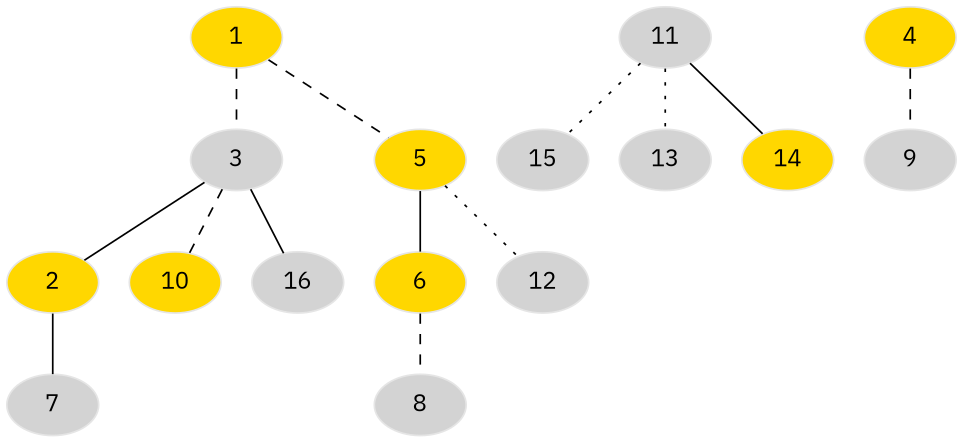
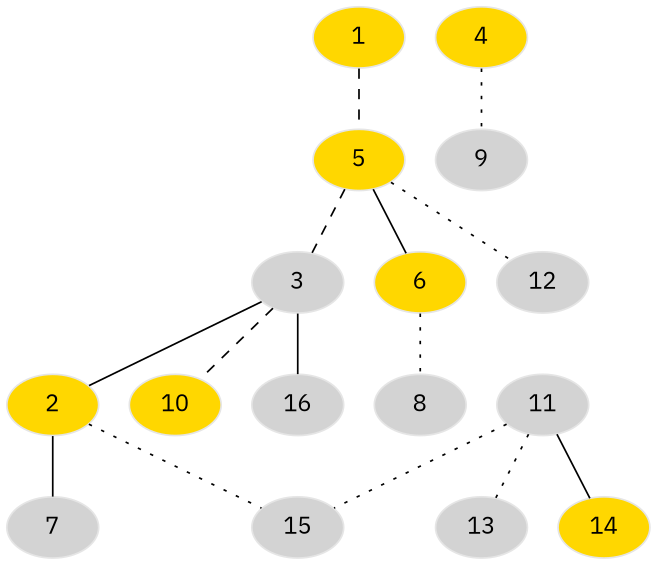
edge "1" -- "3": now "5" -- "3"
edge "4" -- "9": style dashed -> dotted
edge "6" -- "8": style dashed -> dotted
edge "2" -- "15": added
